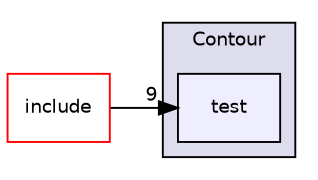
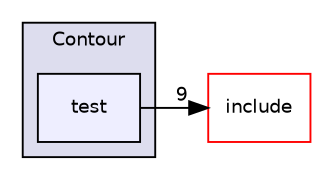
edge "include" -> "test": reversed
